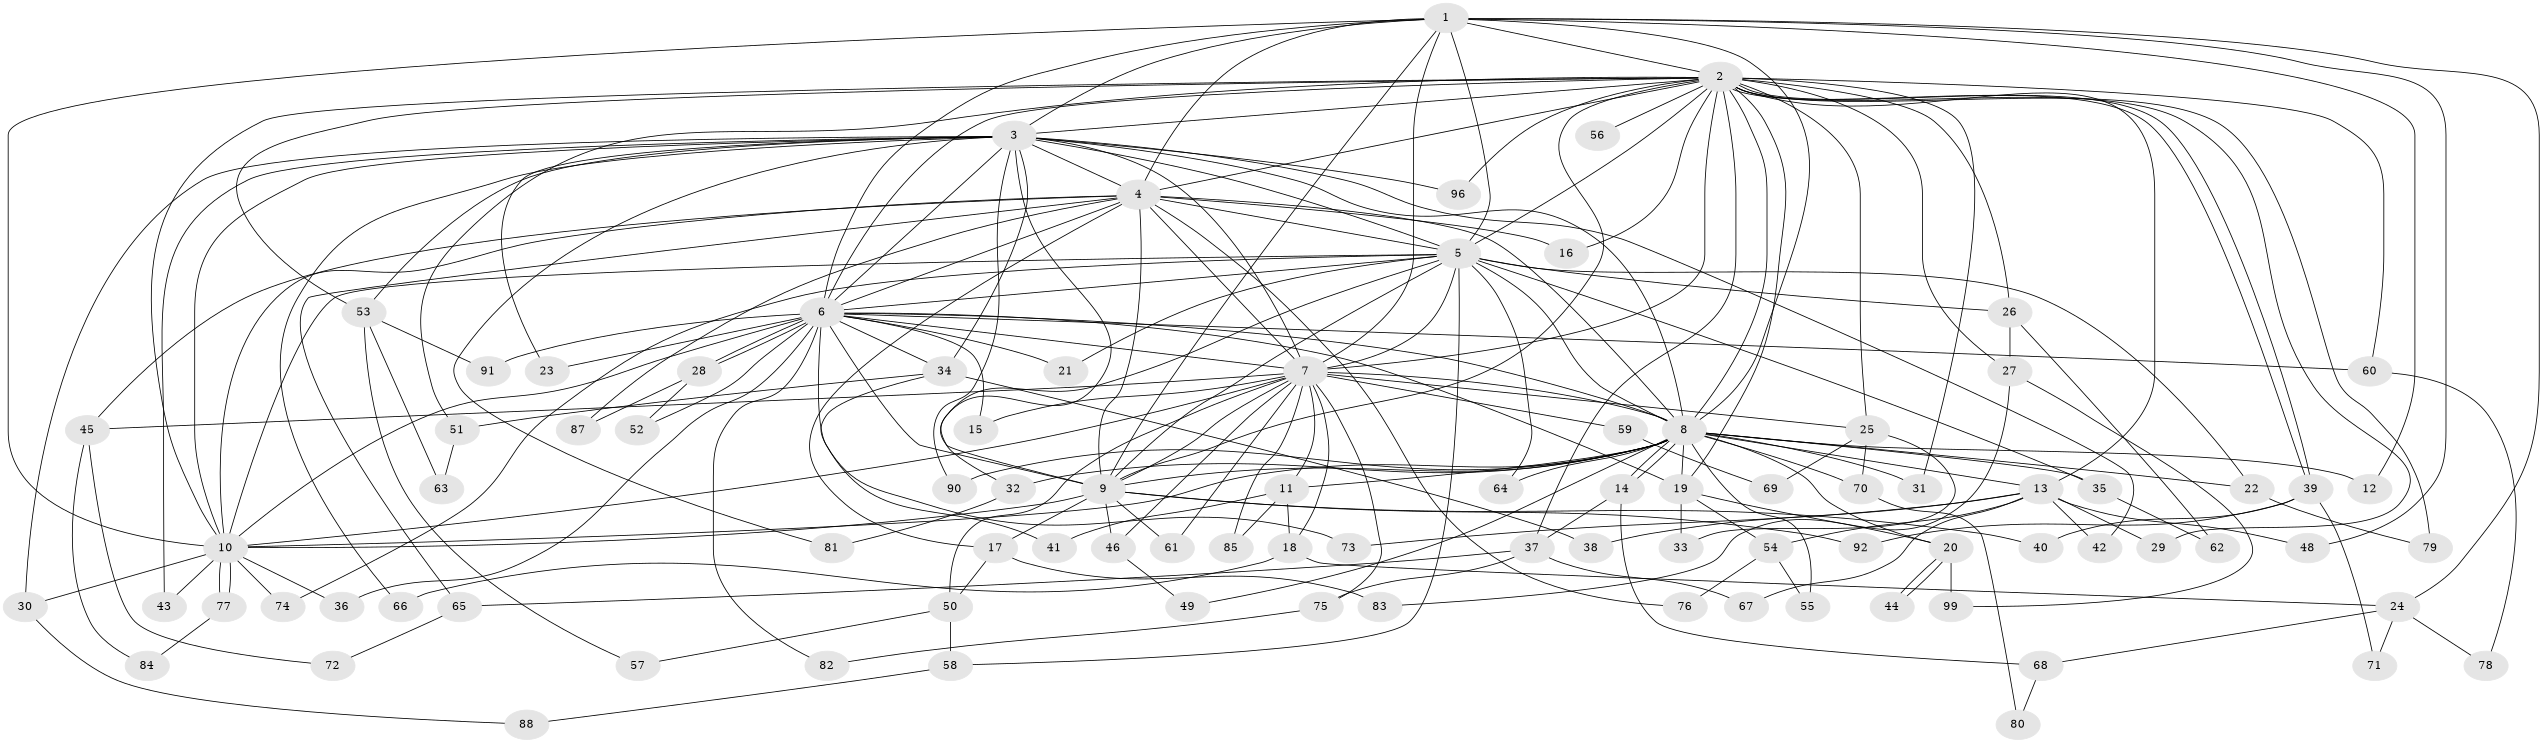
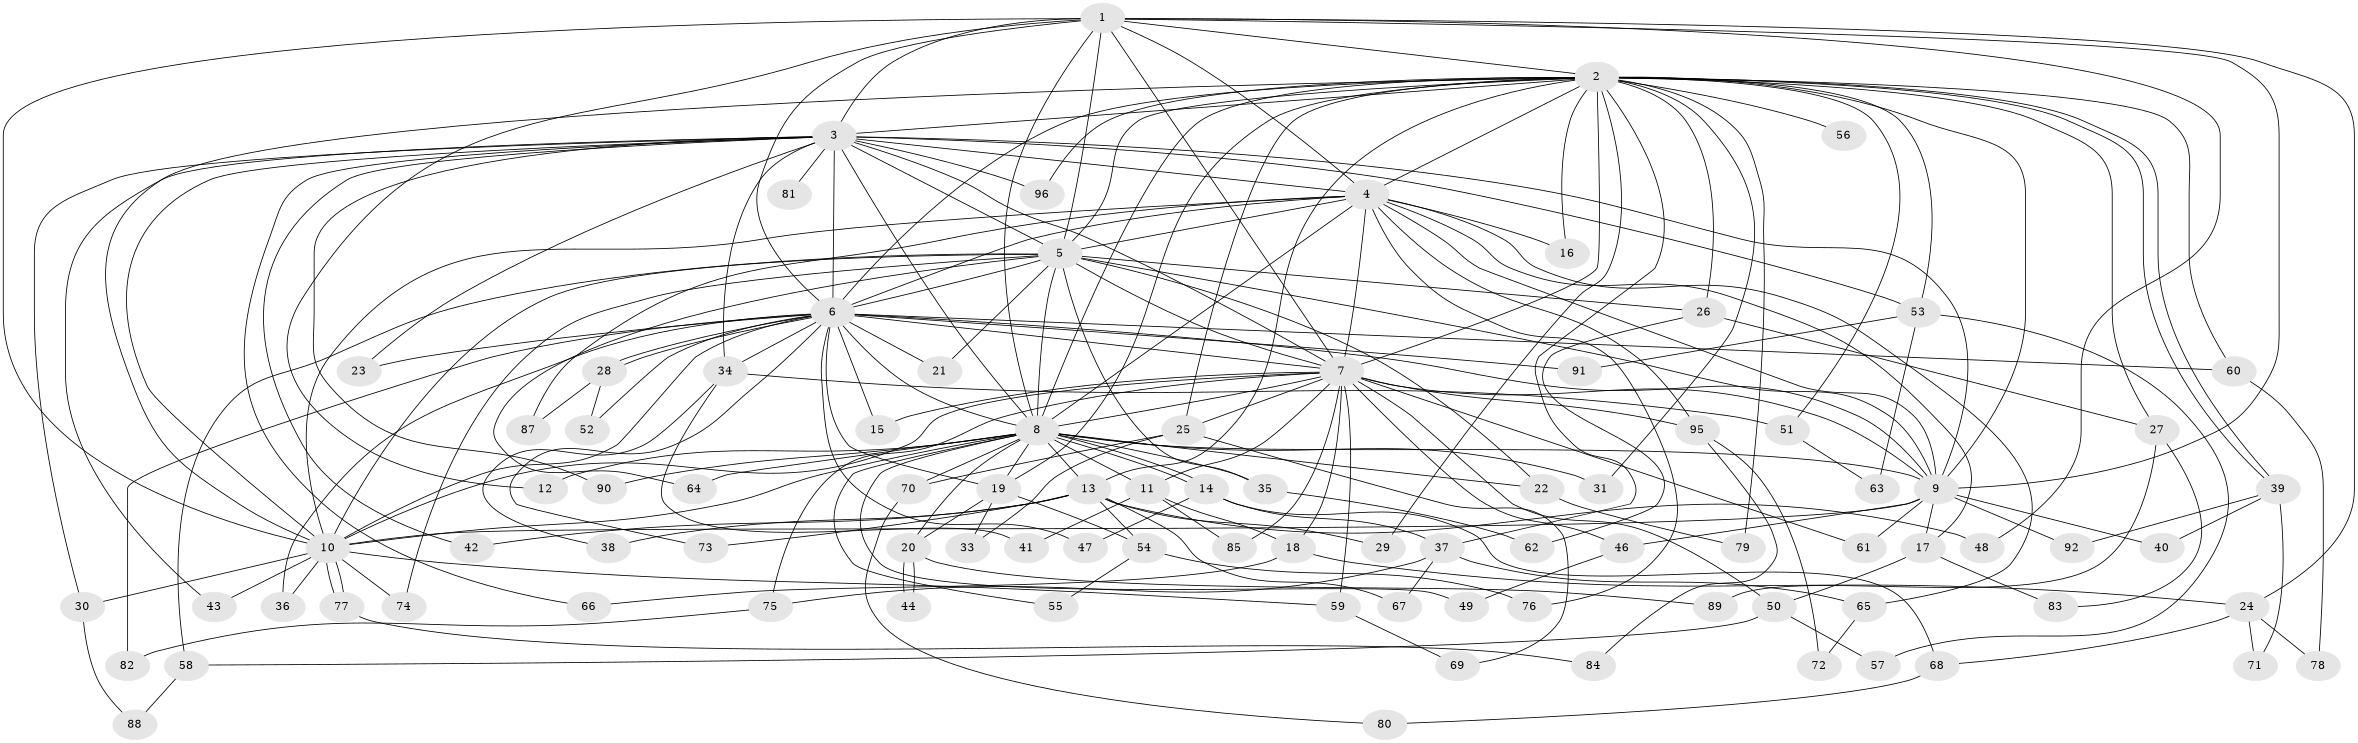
node "45": label "45" -> "95"
node "32": removed
node "47": added
edge "10" -- "59": added
node "99": label "99" -> "89"
